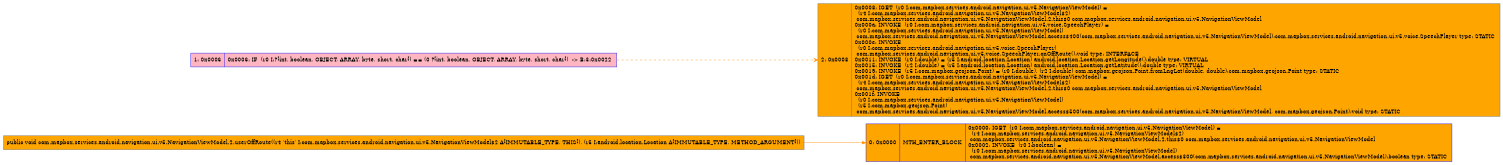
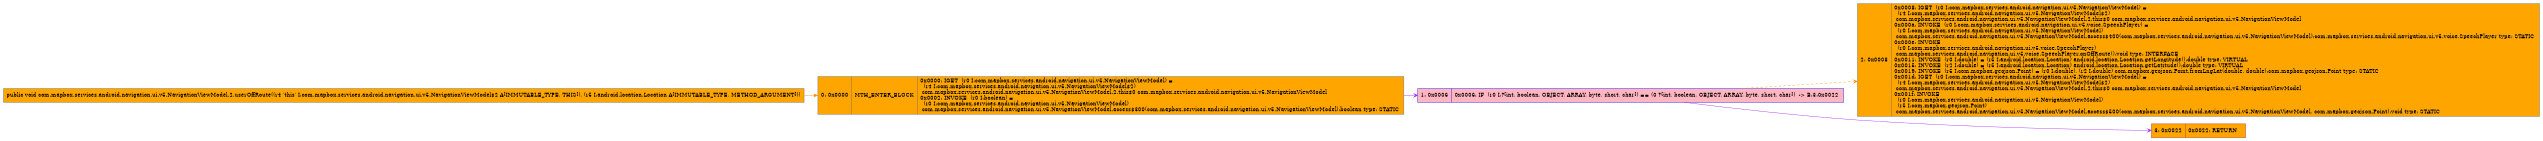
edge "0: 0x0000" -> "1: 0x0006": added
node "3: 0x0022": added
node "0: 0x0000": color blue -> gray40
